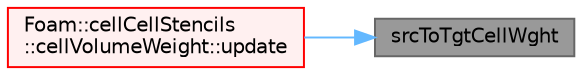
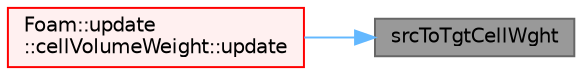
node "Foam::cellCellStencils ::cellVolumeWeight::update": label "Foam::cellCellStencils ::cellVolumeWeight::update" -> "Foam::update ::cellVolumeWeight::update"
